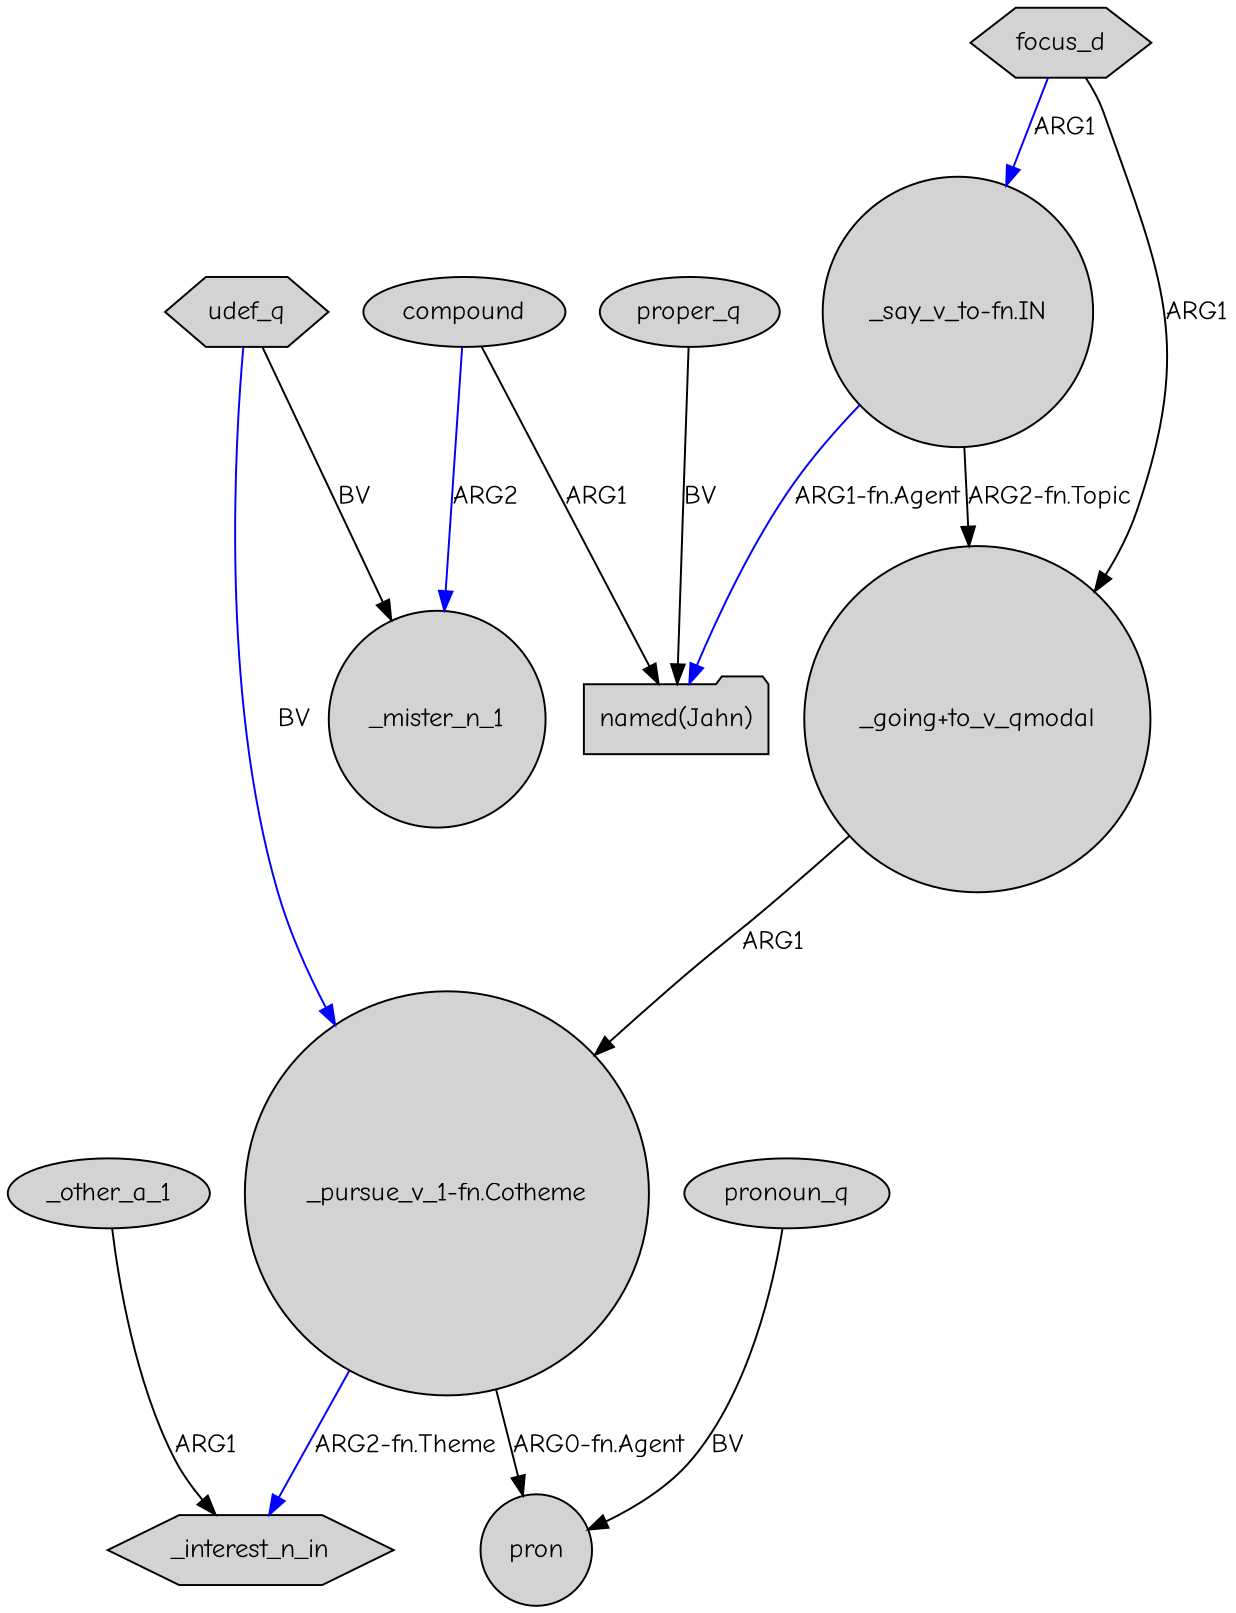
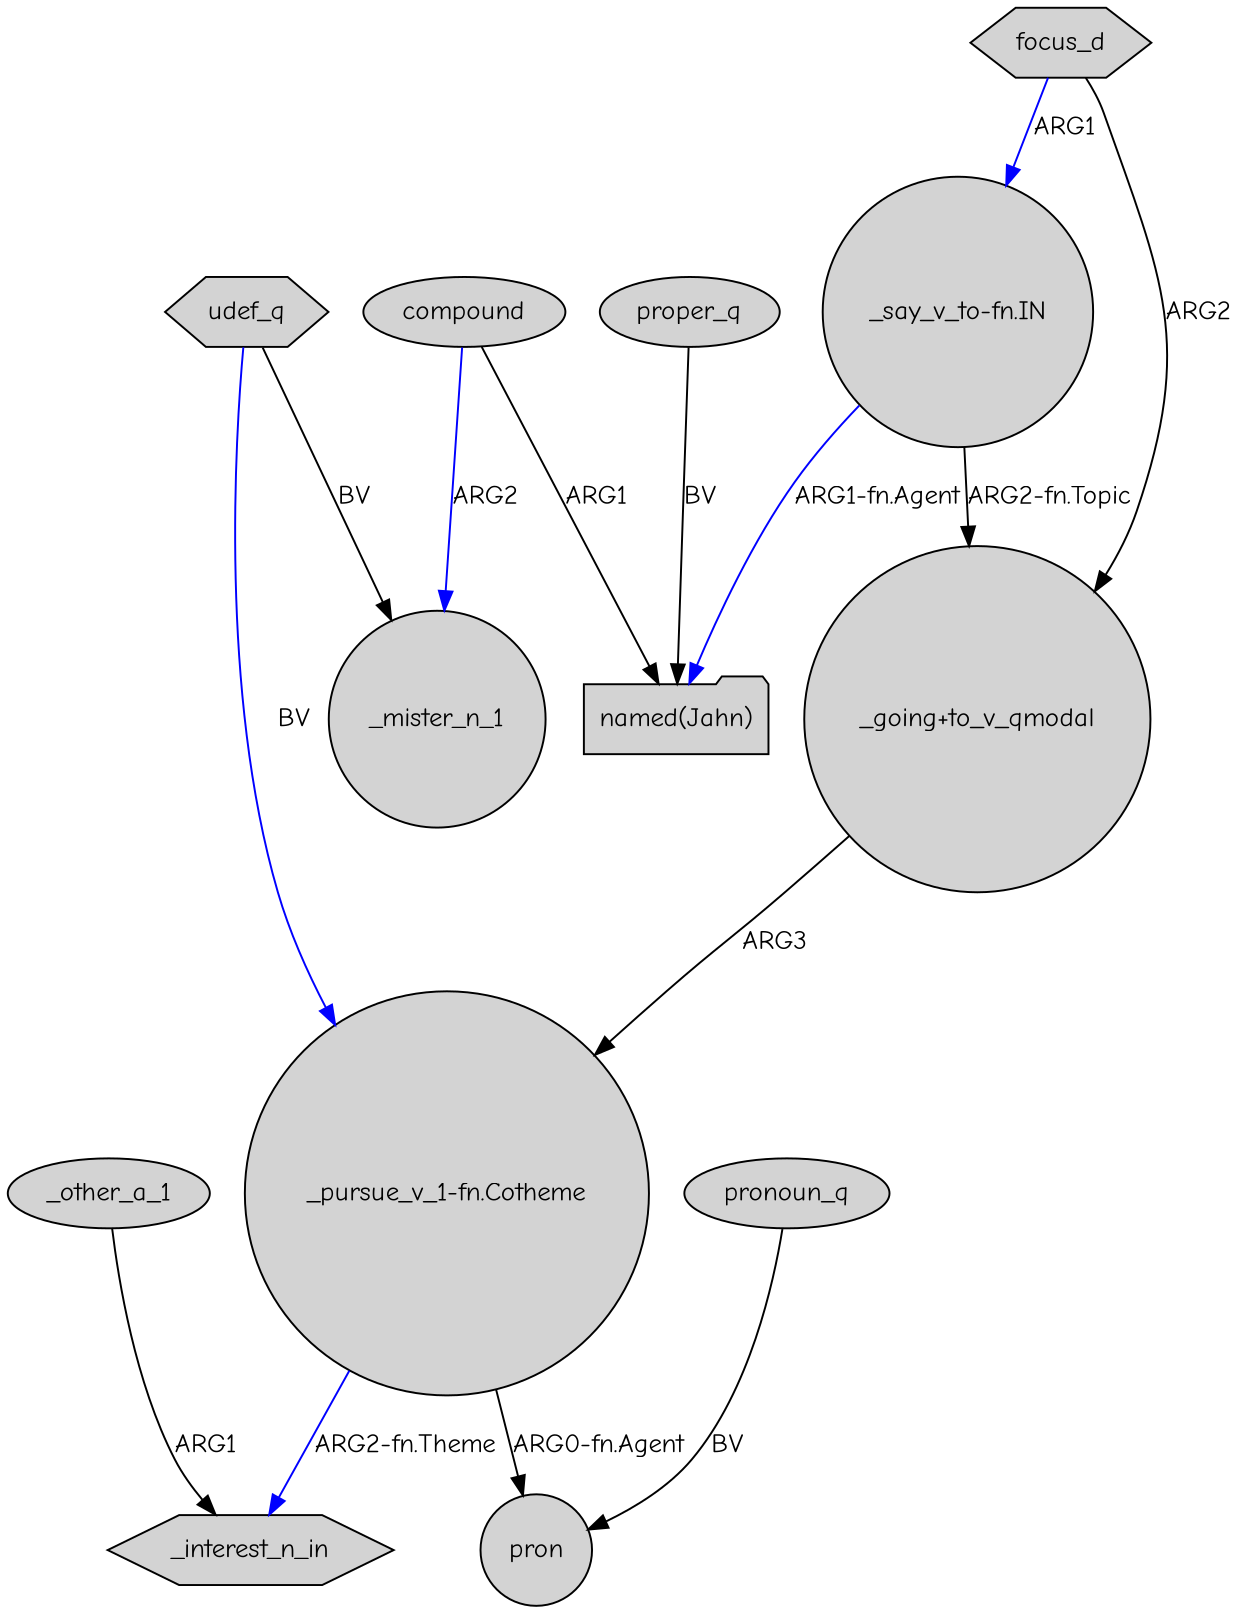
edge "focus_d" -> "_going+to_v_qmodal": label "ARG1" -> "ARG2"
edge "_going+to_v_qmodal" -> "_pursue_v_1-fn.Cotheme": label "ARG1" -> "ARG3"
